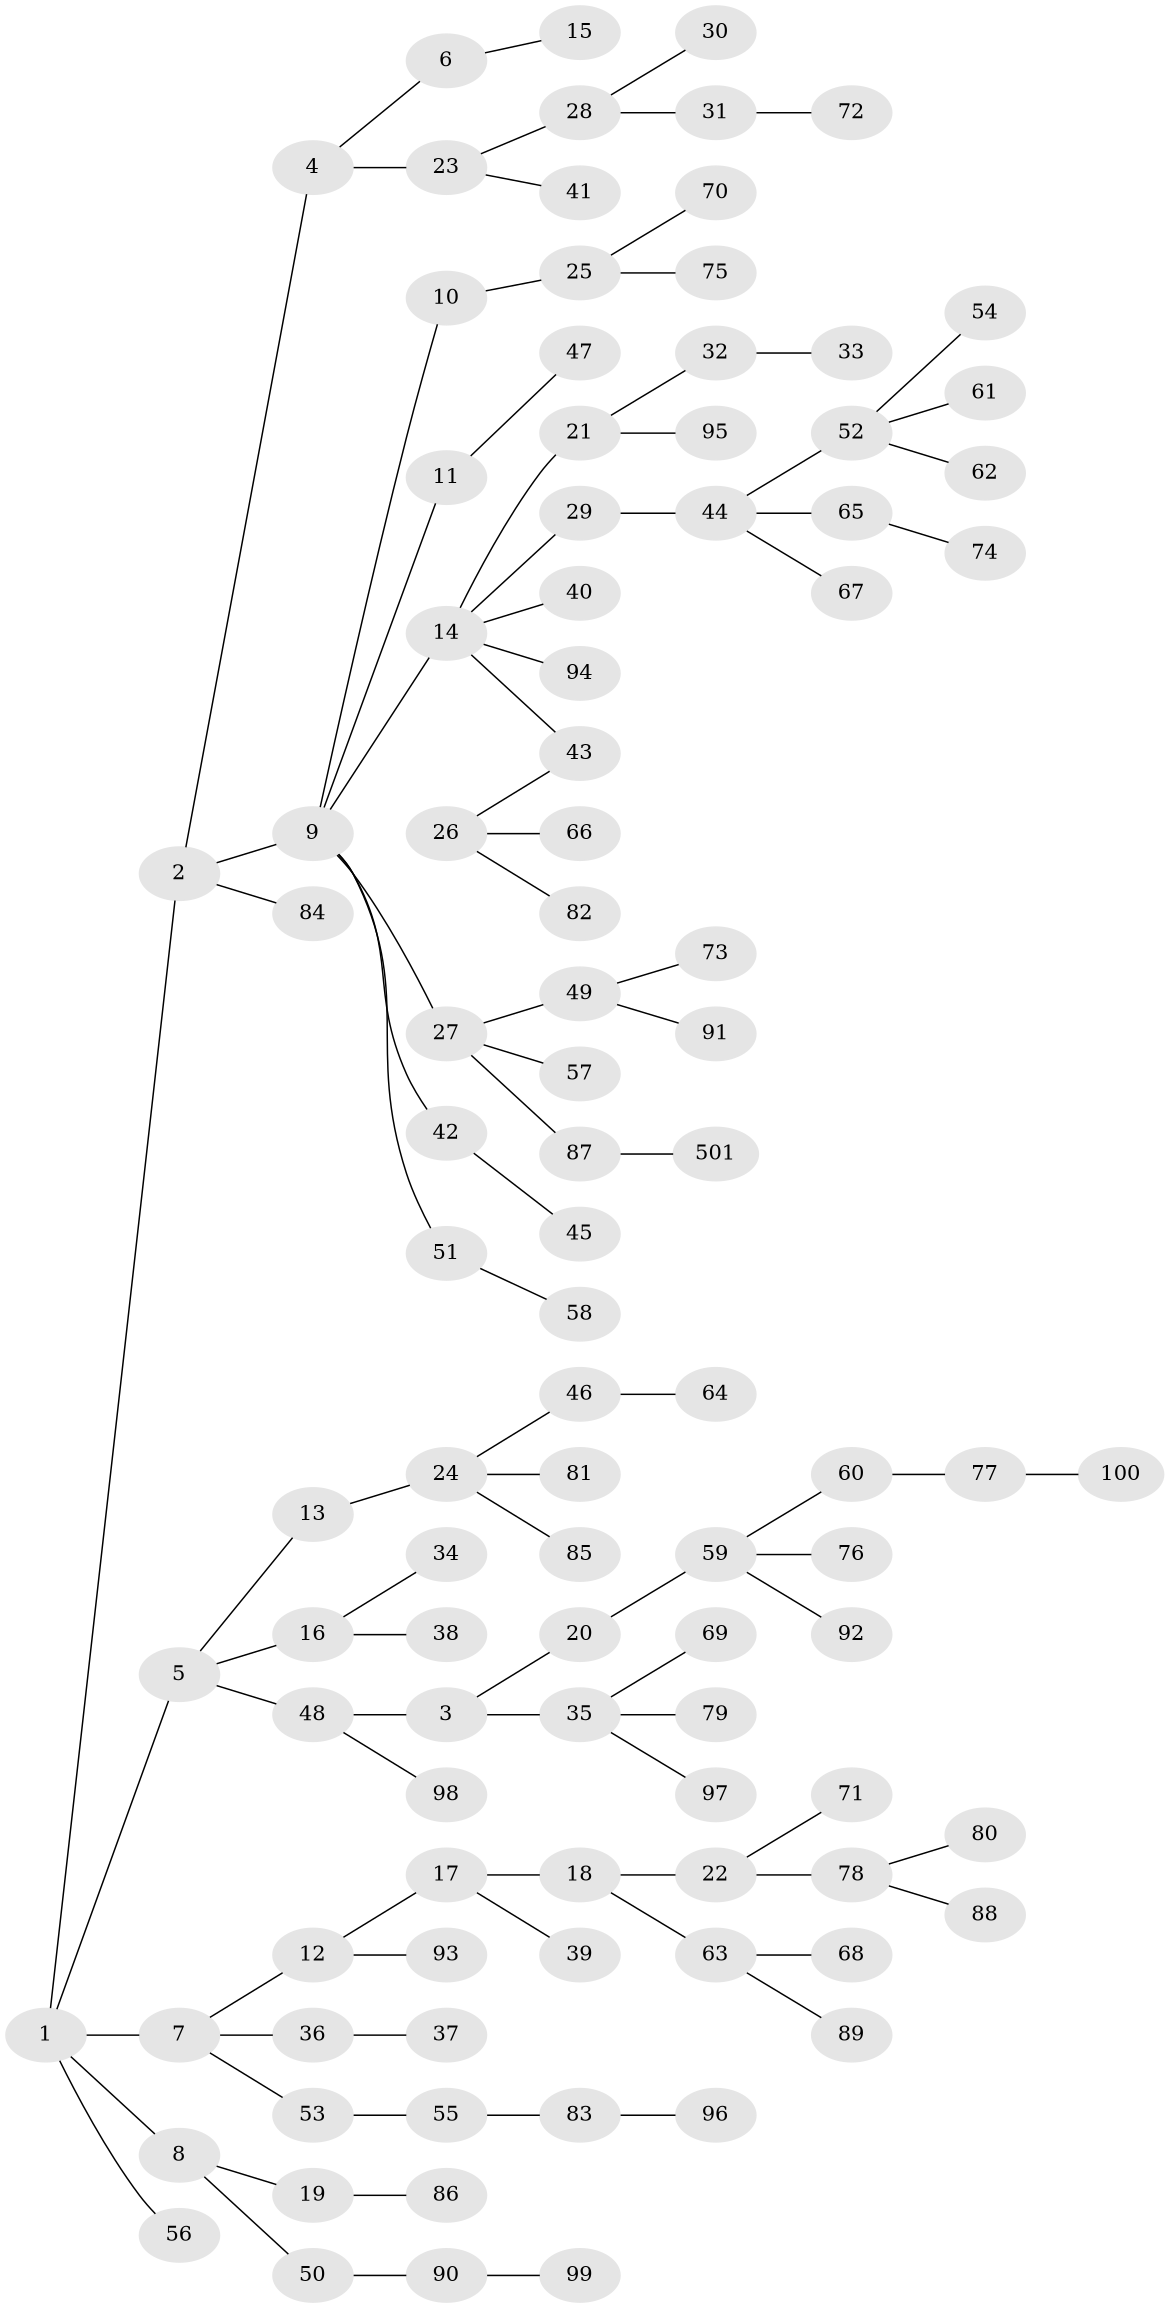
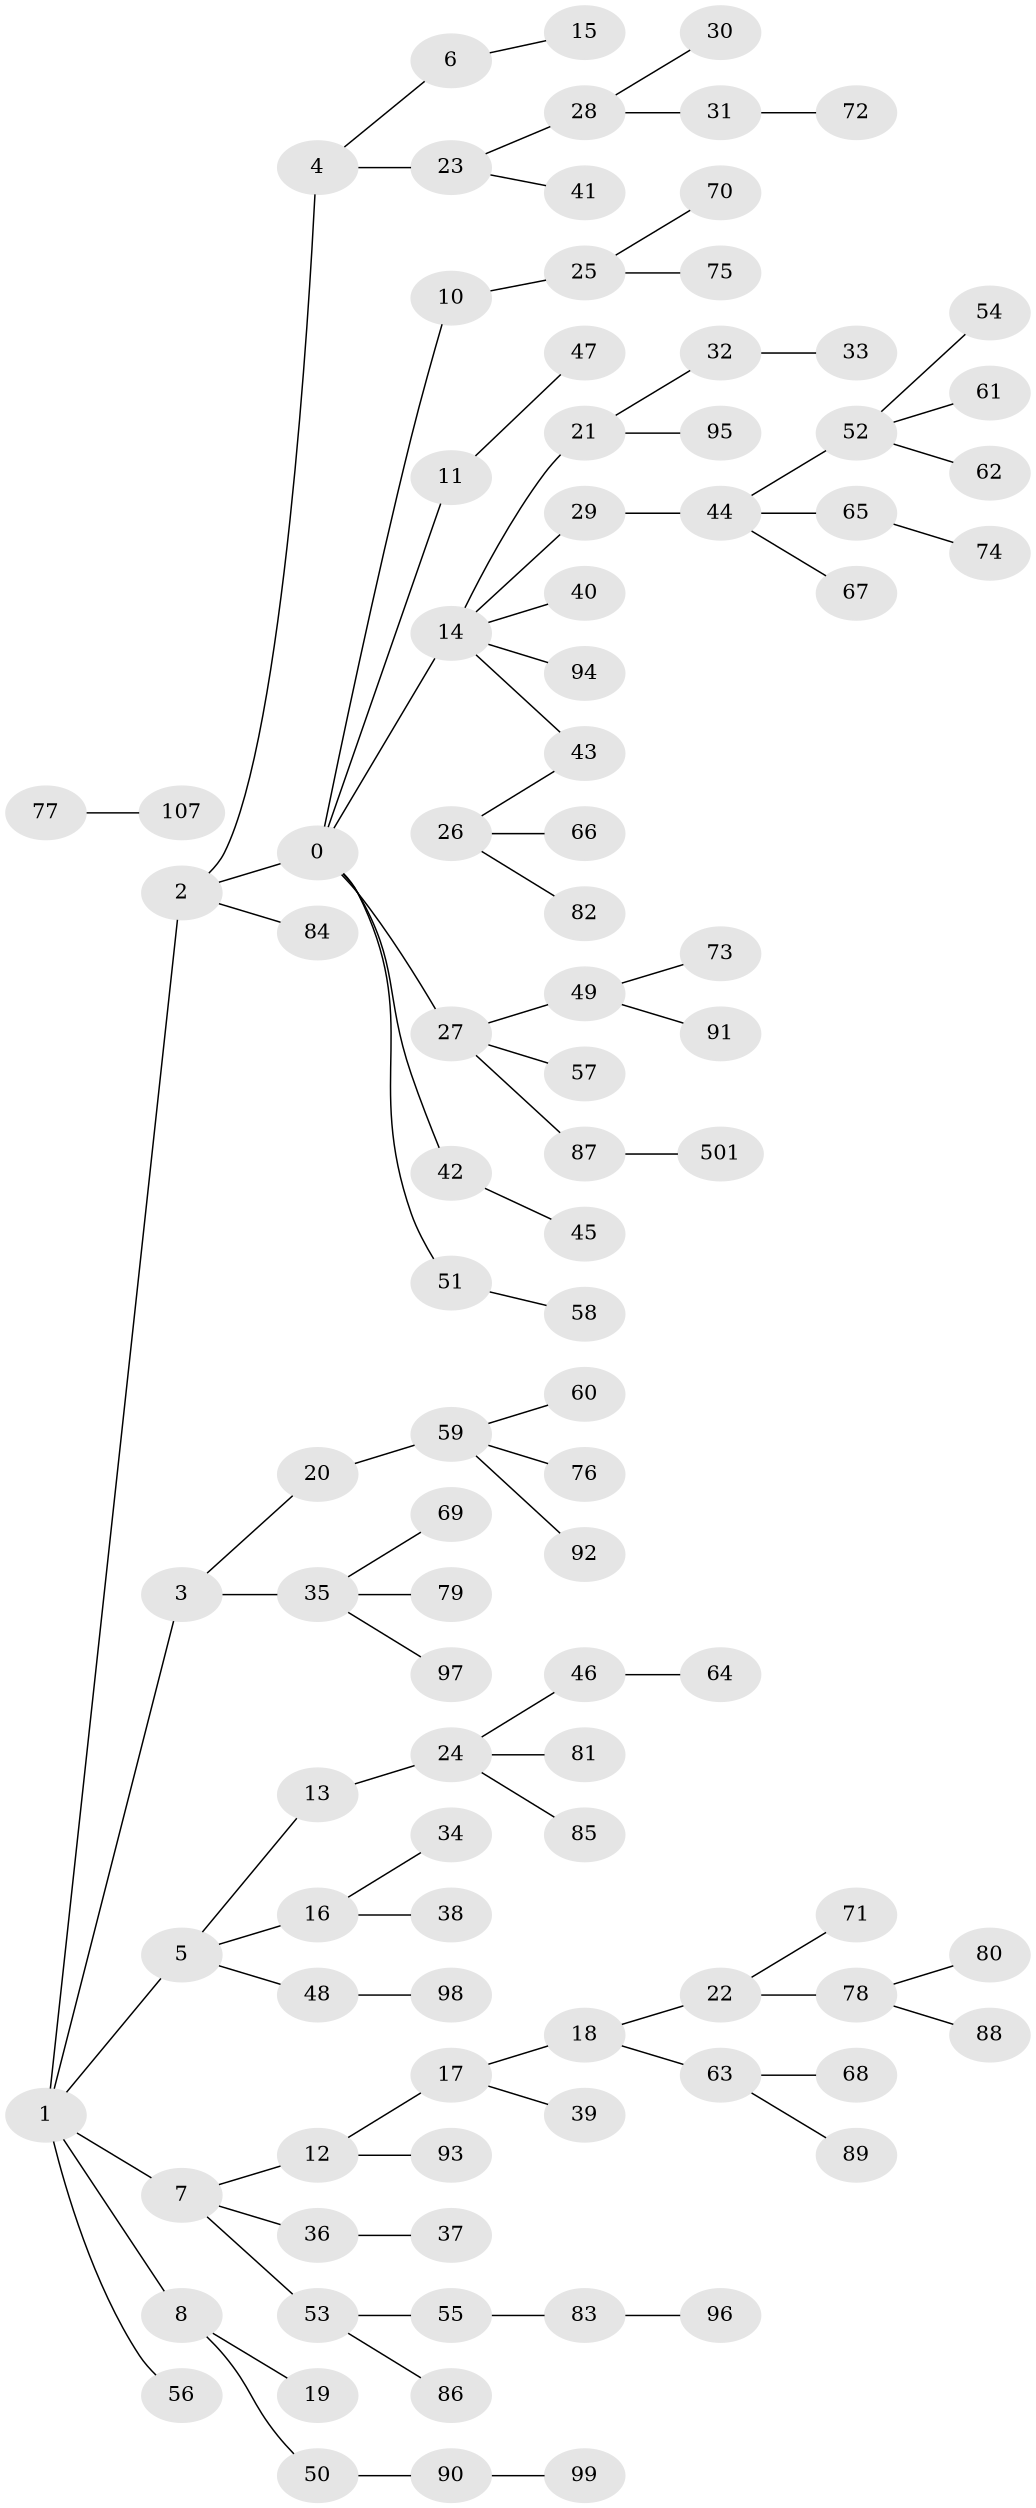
node "9": label "9" -> "0"
edge "60" -- "77": removed
node "100": label "100" -> "107"
edge "48" -- "3": now "1" -- "3"
edge "19" -- "86": now "53" -- "86"
